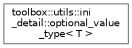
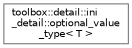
node "toolbox::utils::ini _detail::optional_value _type< T >": label "toolbox::utils::ini _detail::optional_value _type< T >" -> "toolbox::detail::ini _detail::optional_value _type< T >"
